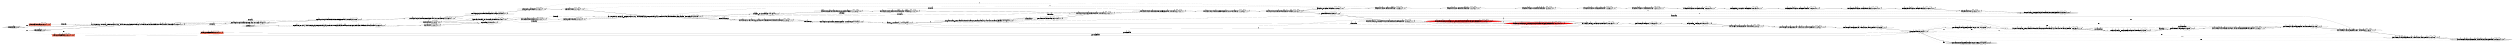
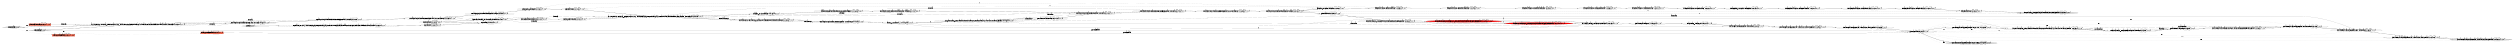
edge "Boolean p2pMessageEnabled@@@2@@@['1', '0', '0']" -> "p2pMessageEnabled@@@31@@@['1', '1', '0']": now "testP2PMessage['0', '1', '0']" -> "p2pMessageEnabled@@@31@@@['1', '1', '0']"
